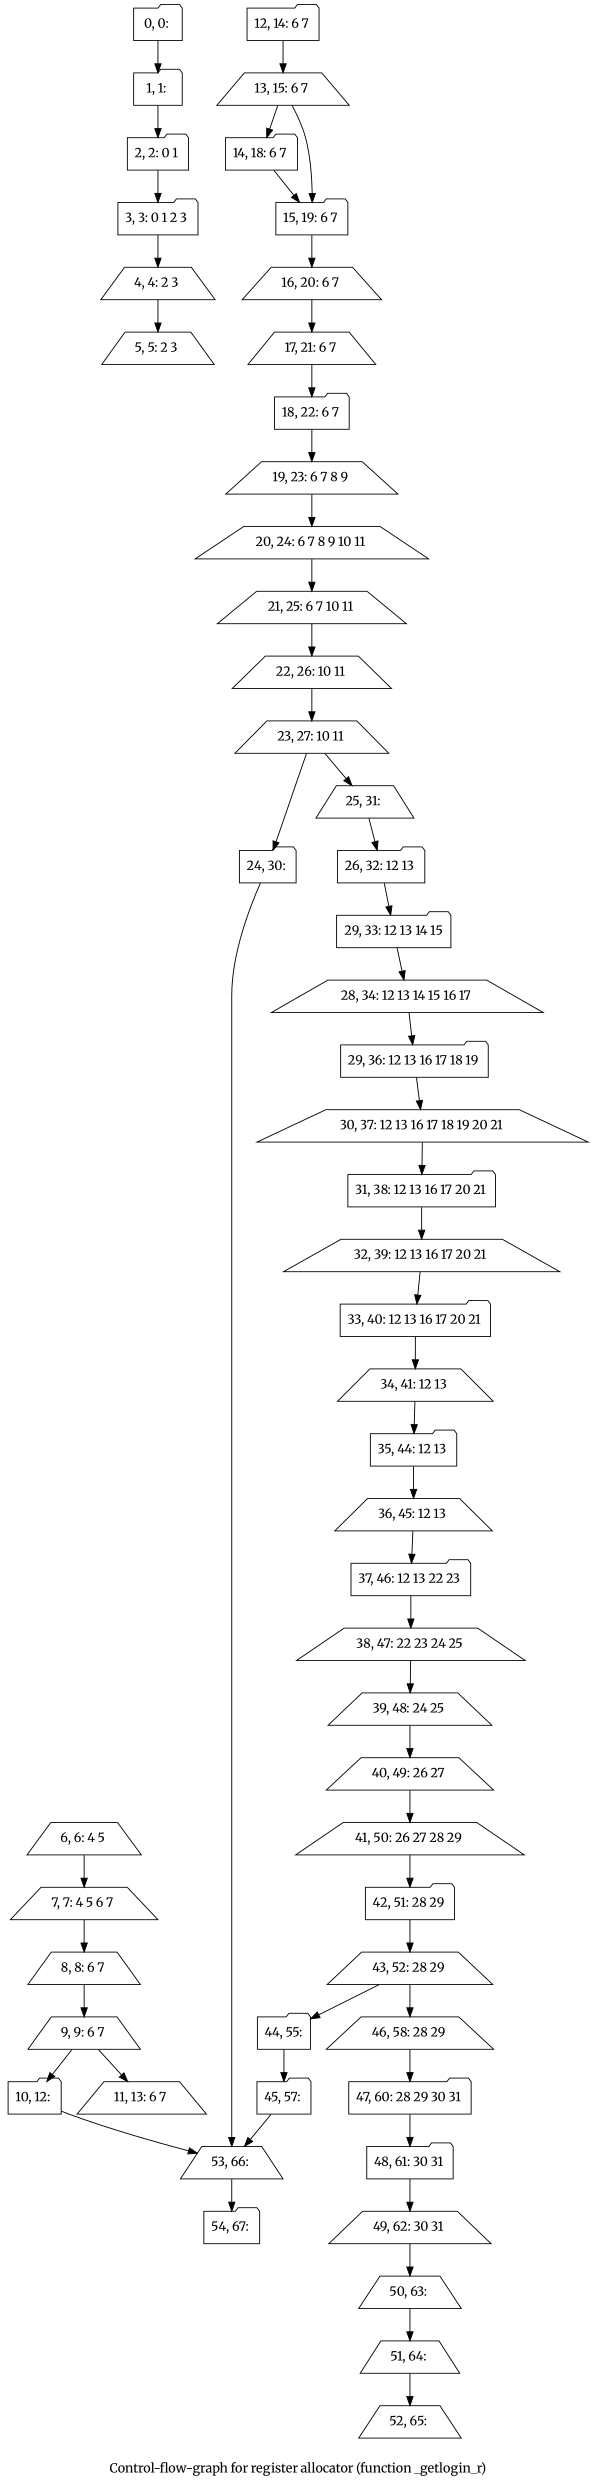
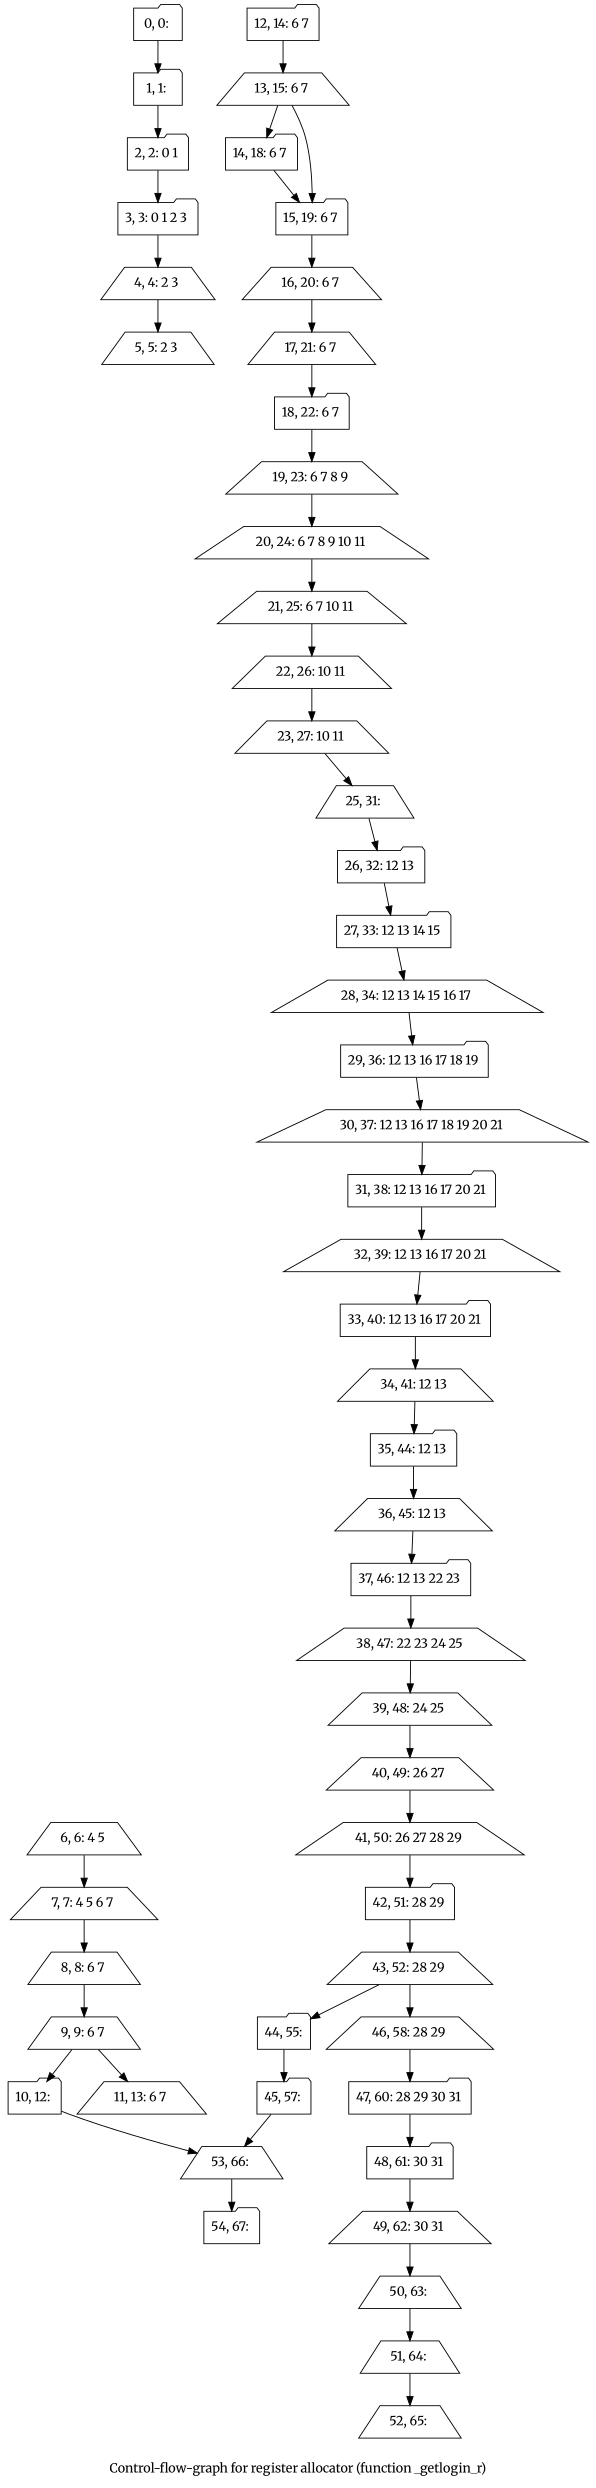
node "24, 30:": removed
node "29, 33: 12 13 14 15": label "29, 33: 12 13 14 15" -> "27, 33: 12 13 14 15"
